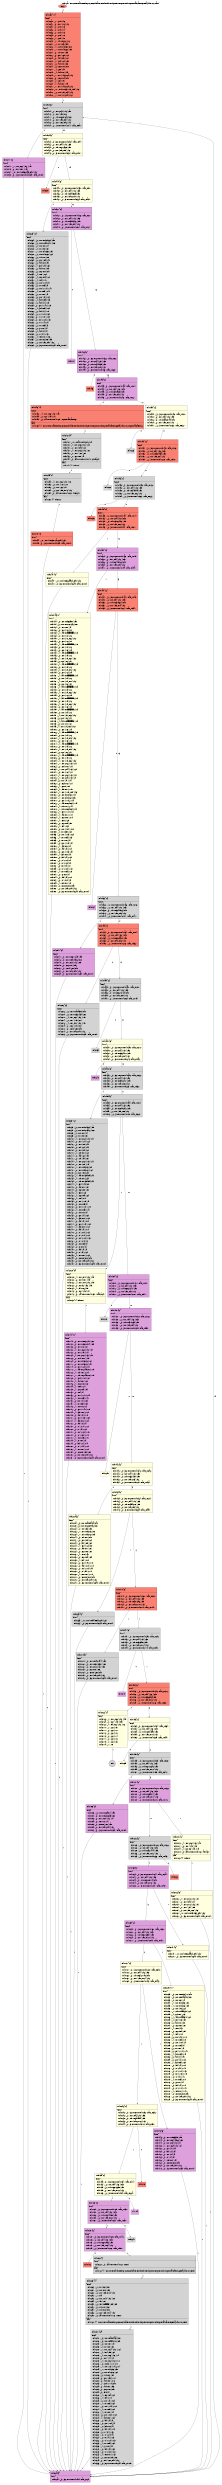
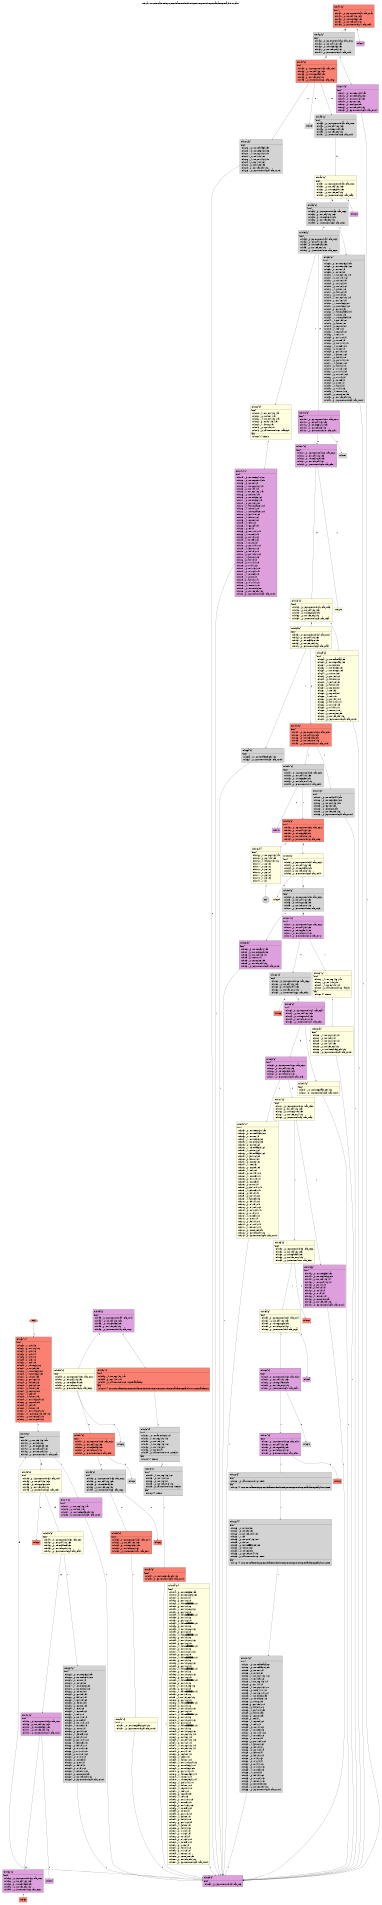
edge "0x401983 [28]" -> "0x40199f [28]": removed, label "18"
node "0x401a2b [28]": removed
edge "0x401a9b [28]" -> "0x40205f": now "0x401a7f [28]" -> "0x40205f"
